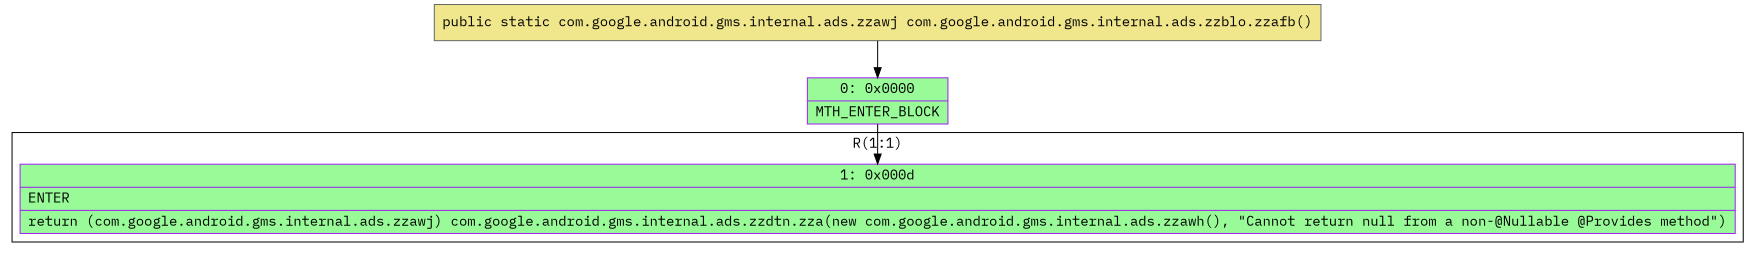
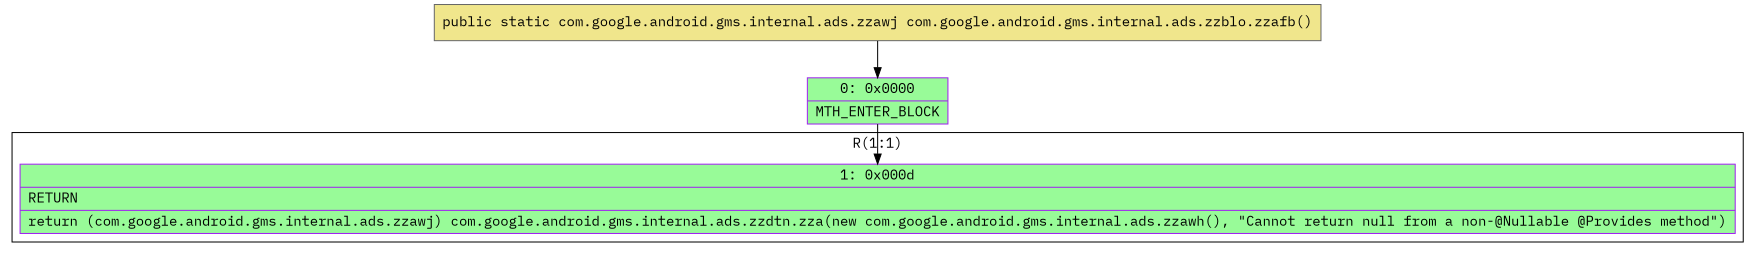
node "1: 0x000d": text "ENTER" -> "RETURN"
